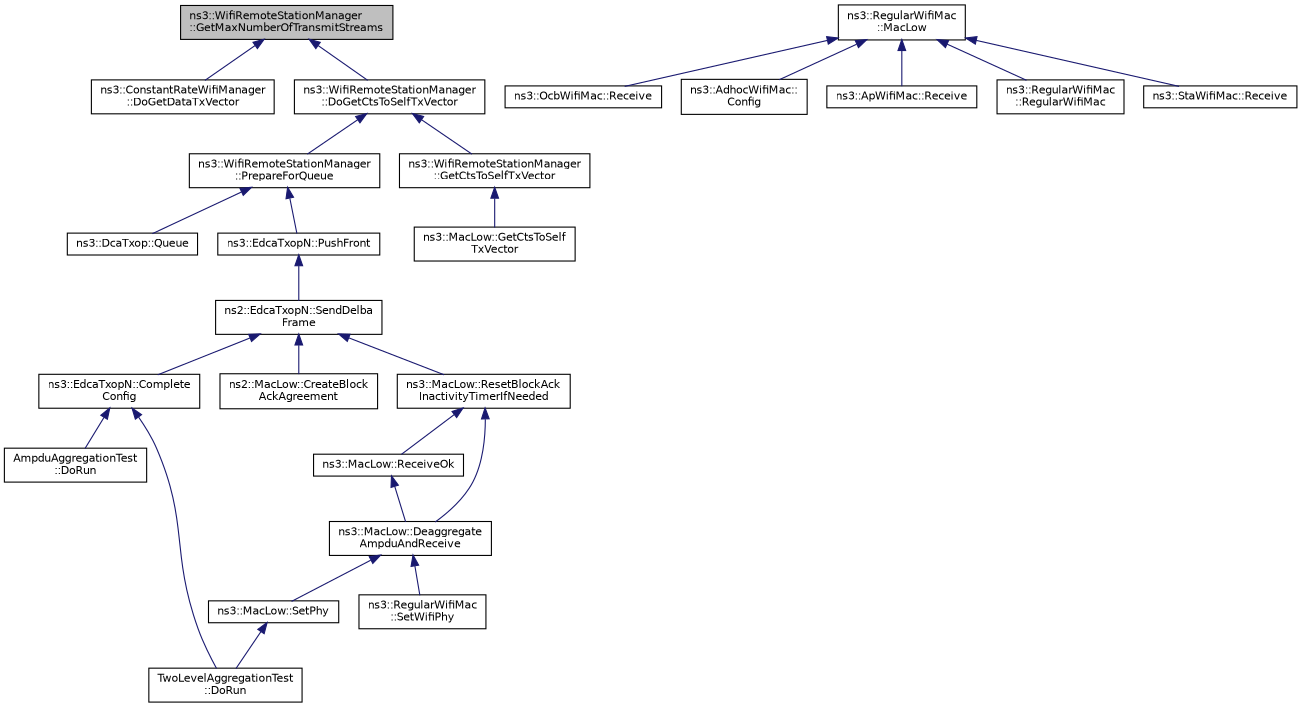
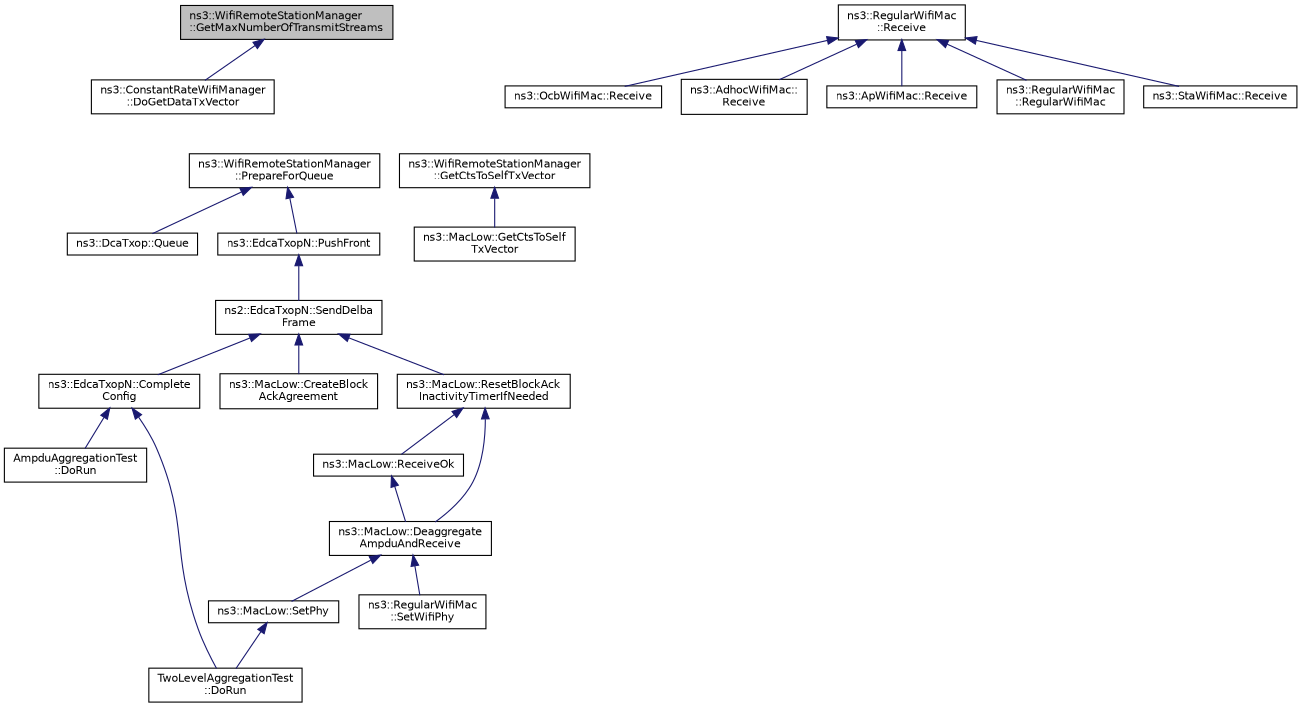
node "ns3::RegularWifiMac ::MacLow": label "ns3::RegularWifiMac ::MacLow" -> "ns3::RegularWifiMac ::Receive"
node "ns3::WifiRemoteStationManager ::DoGetCtsToSelfTxVector": removed
node "ns3::AdhocWifiMac:: Config": label "ns3::AdhocWifiMac:: Config" -> "ns3::AdhocWifiMac:: Receive"
node "ns2::MacLow::CreateBlock AckAgreement": label "ns2::MacLow::CreateBlock AckAgreement" -> "ns3::MacLow::CreateBlock AckAgreement"
